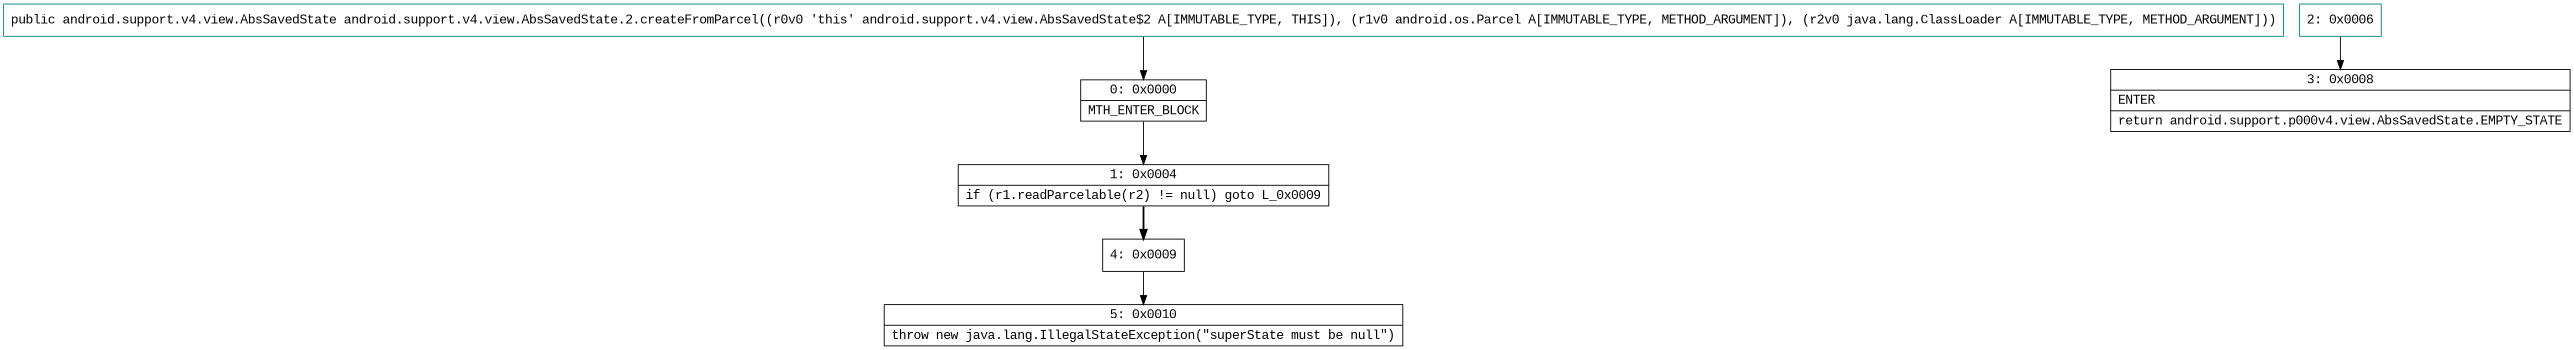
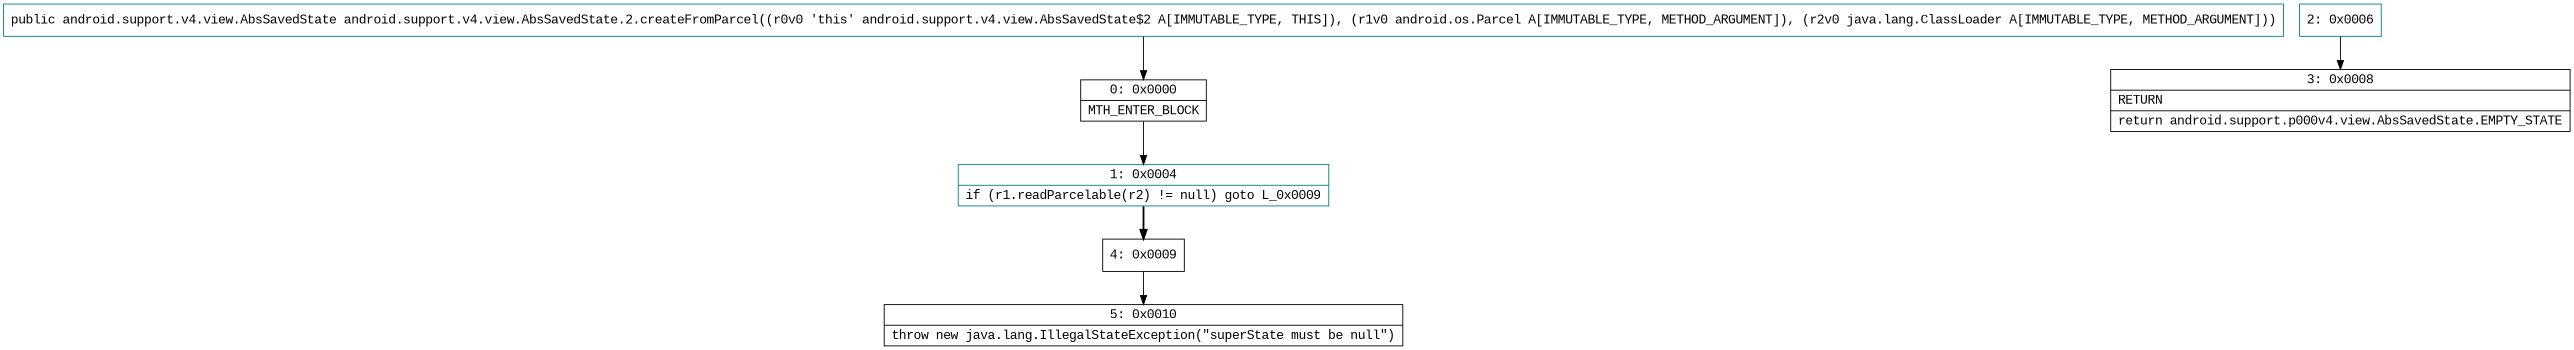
node "3: 0x0008": text "ENTER" -> "RETURN"
node "1: 0x0004": color black -> teal
